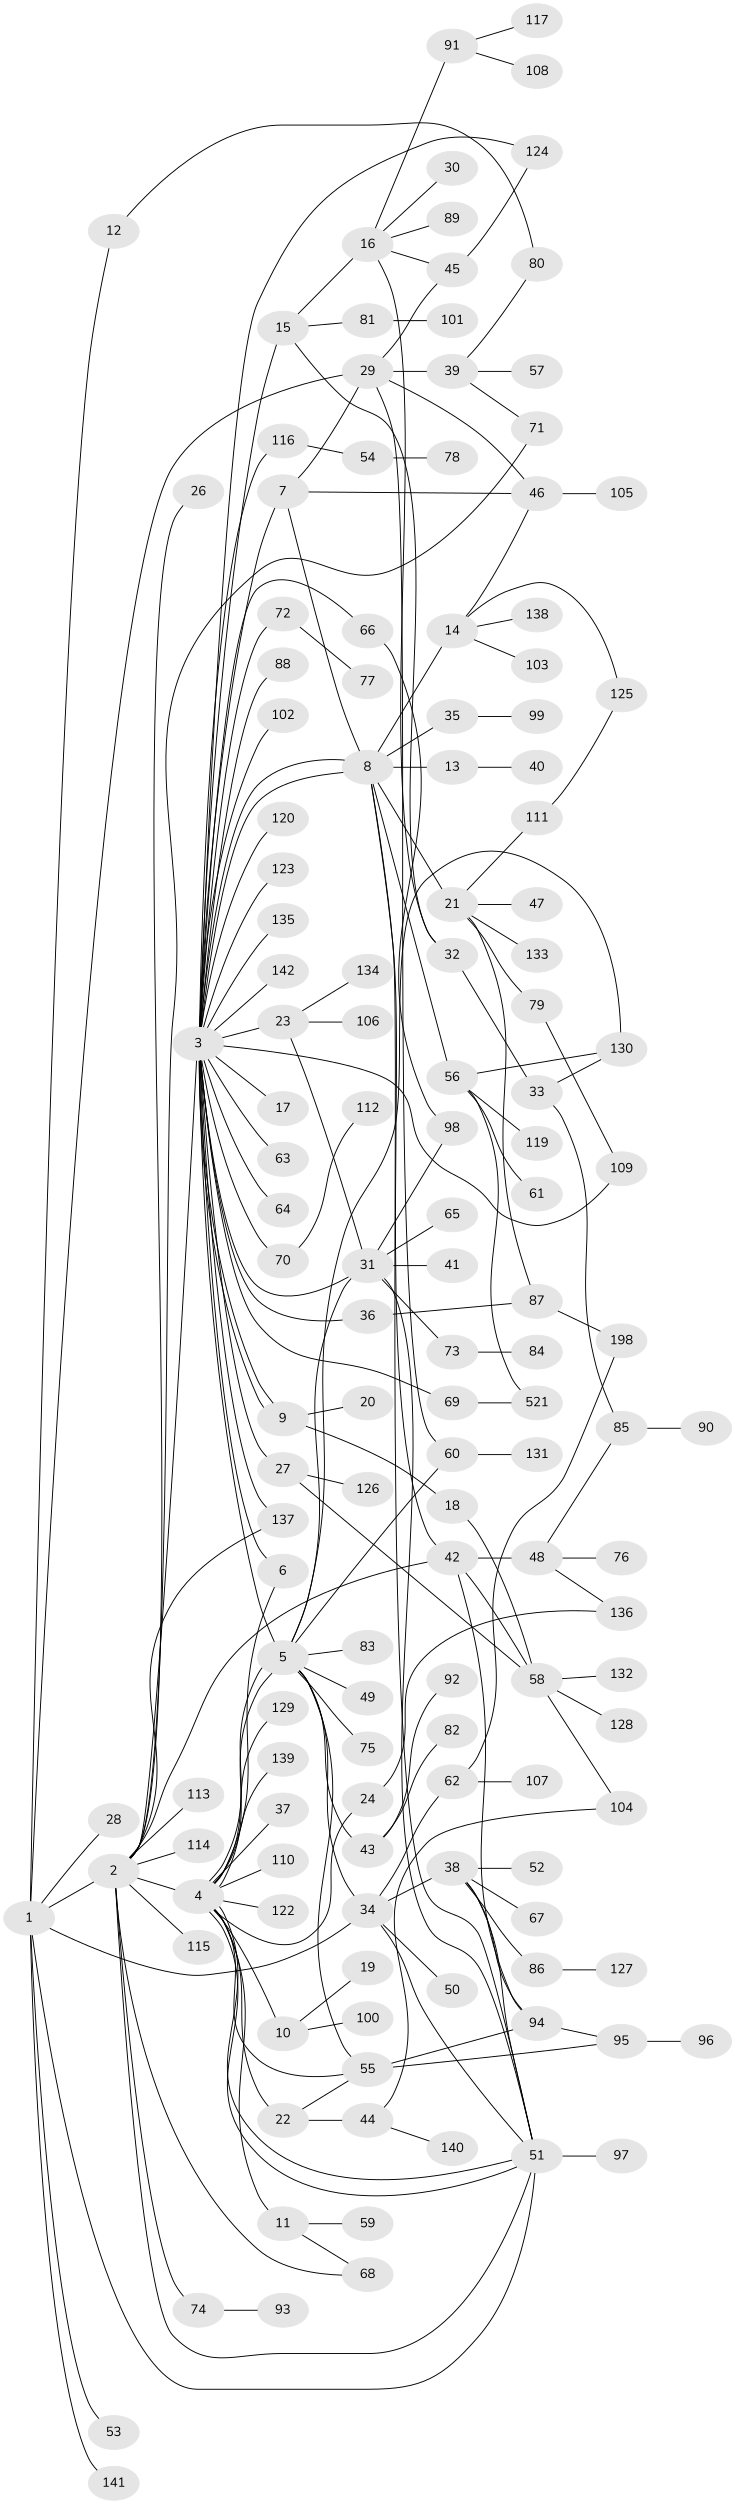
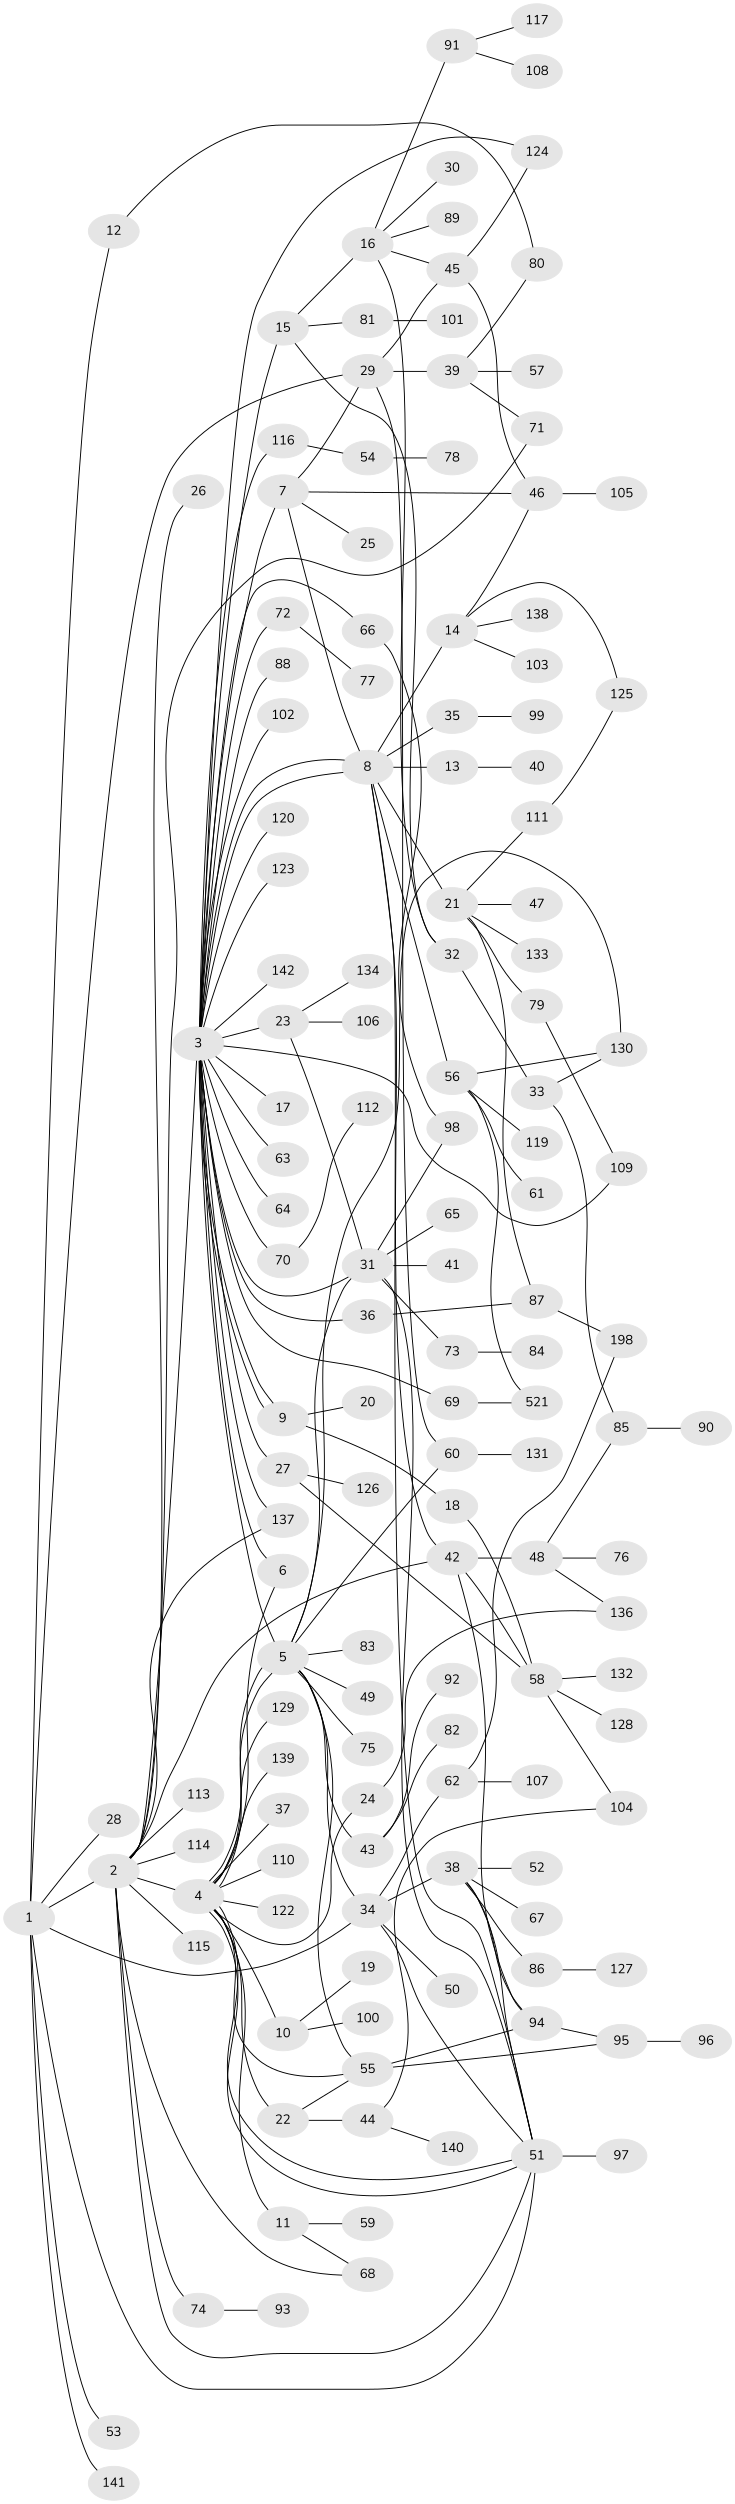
edge "29" -- "46": now "45" -- "46"
node "25": added
node "135": removed
